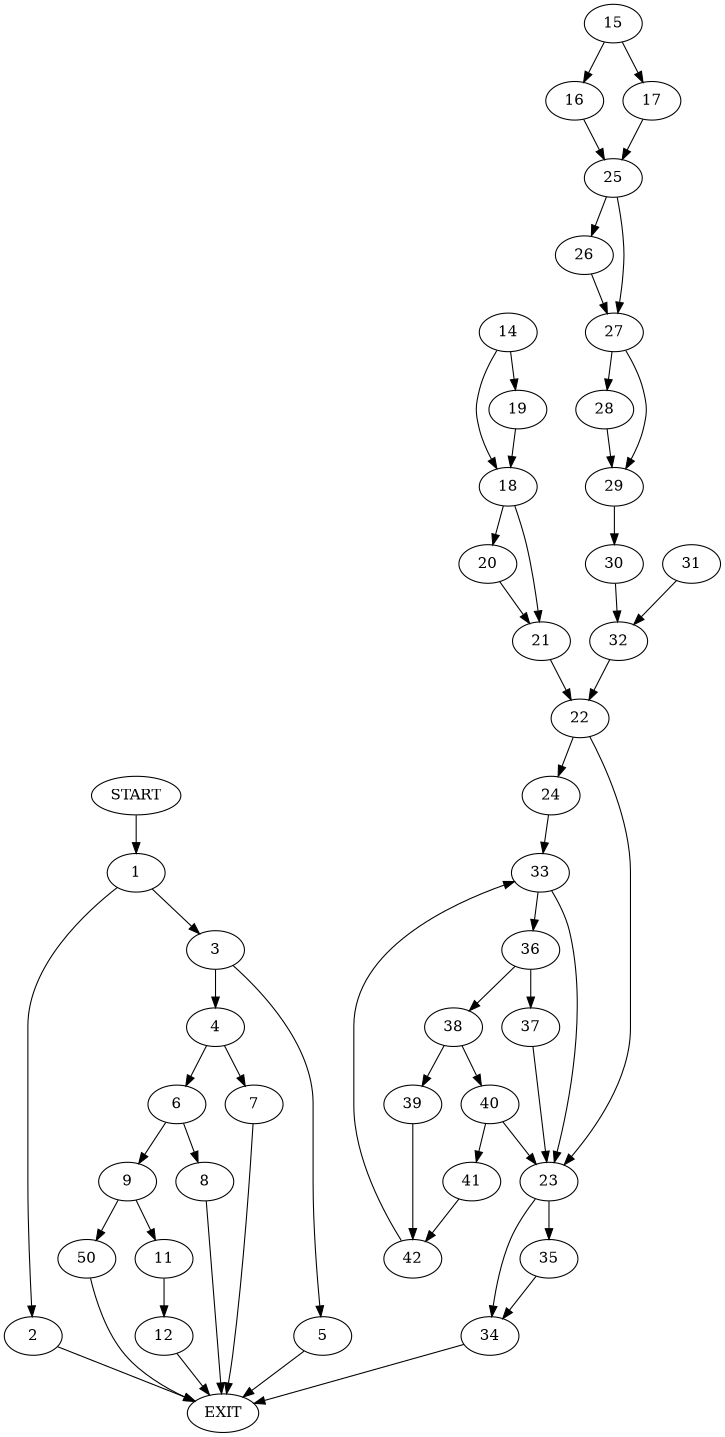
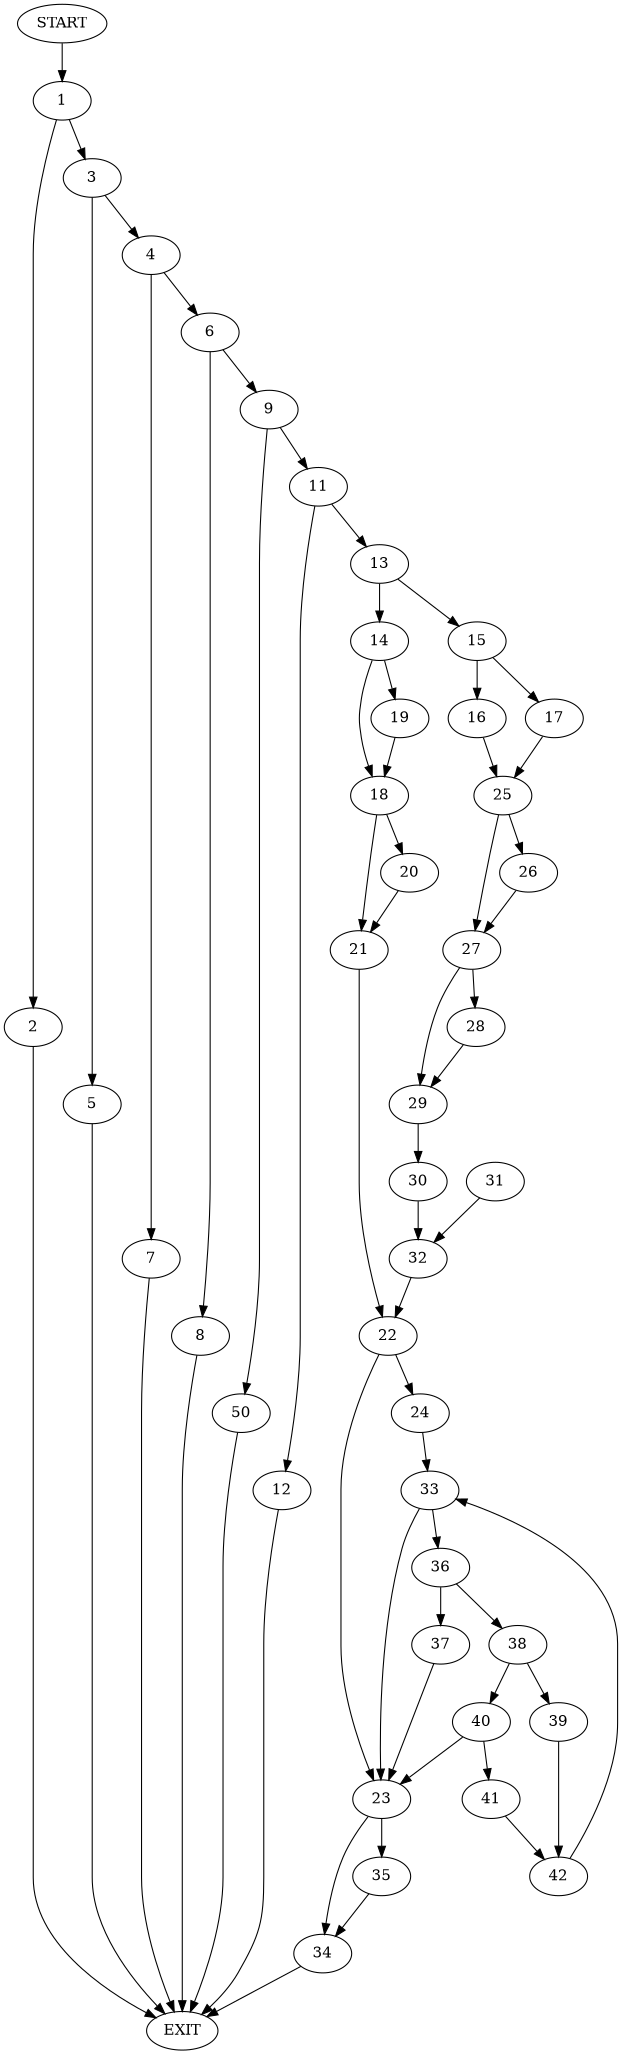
node "13": added
